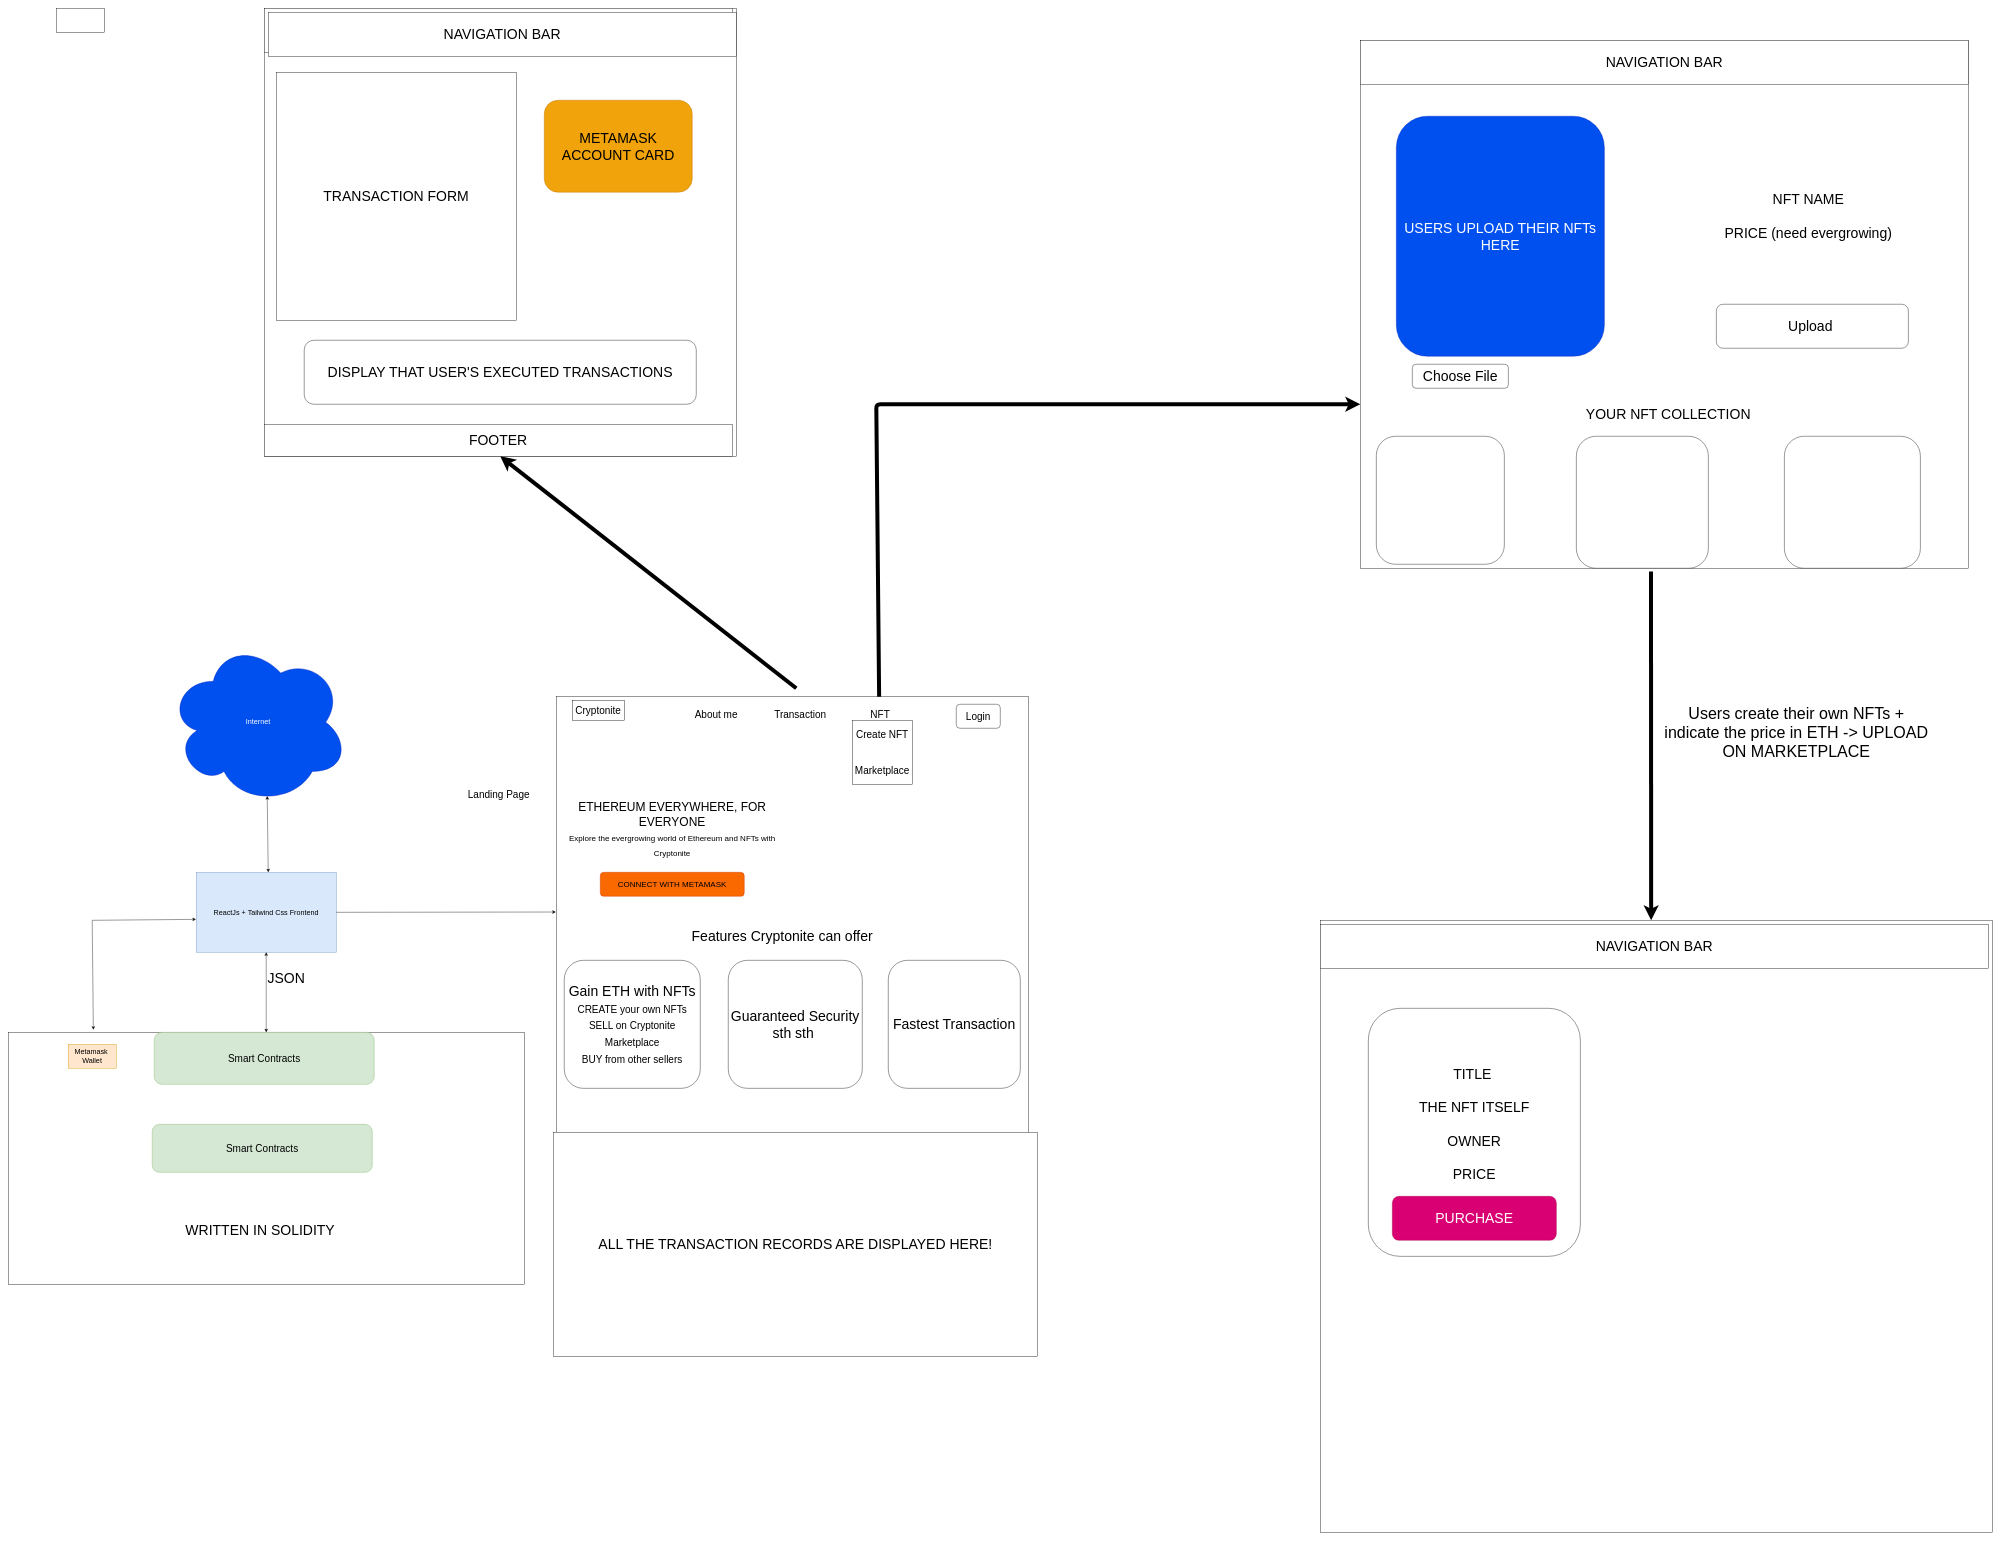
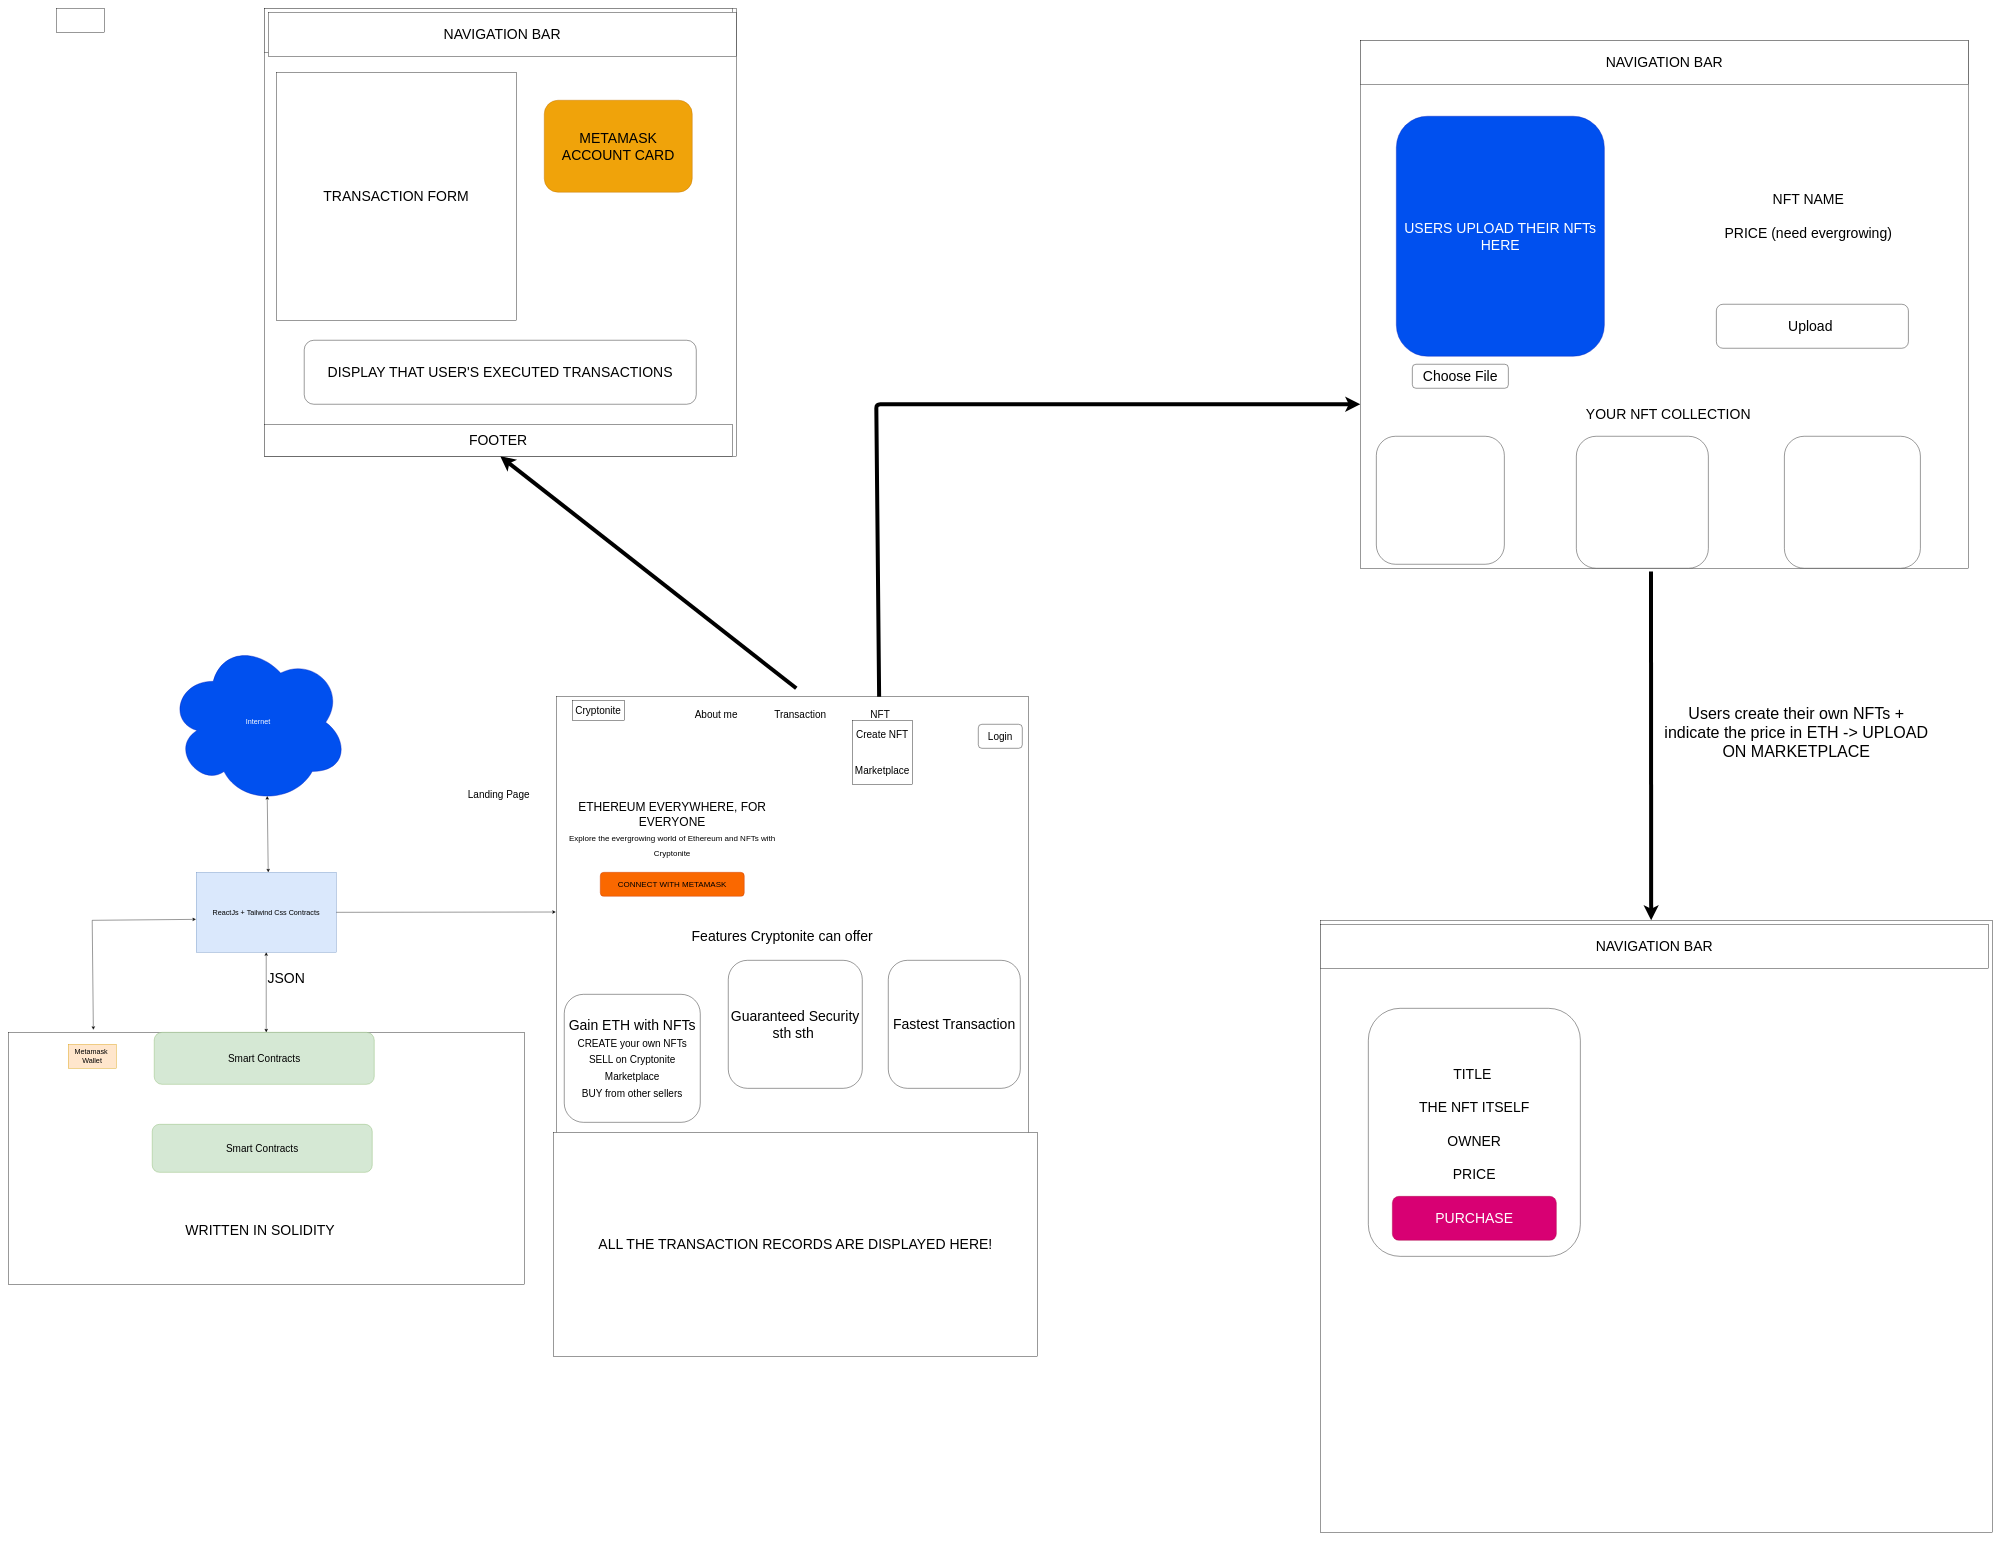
node "Login": moved (978, 716) -> (1000, 736)
node "ReactJs + Tailwind Css Frontend": label "ReactJs + Tailwind Css Frontend" -> "ReactJs + Tailwind Css Contracts"
node "Gain ETH with NFTsCREATE your own NFTs SELL on Cryptonite Marketplace BUY from other sellers": moved (632, 1024) -> (632, 1058)
